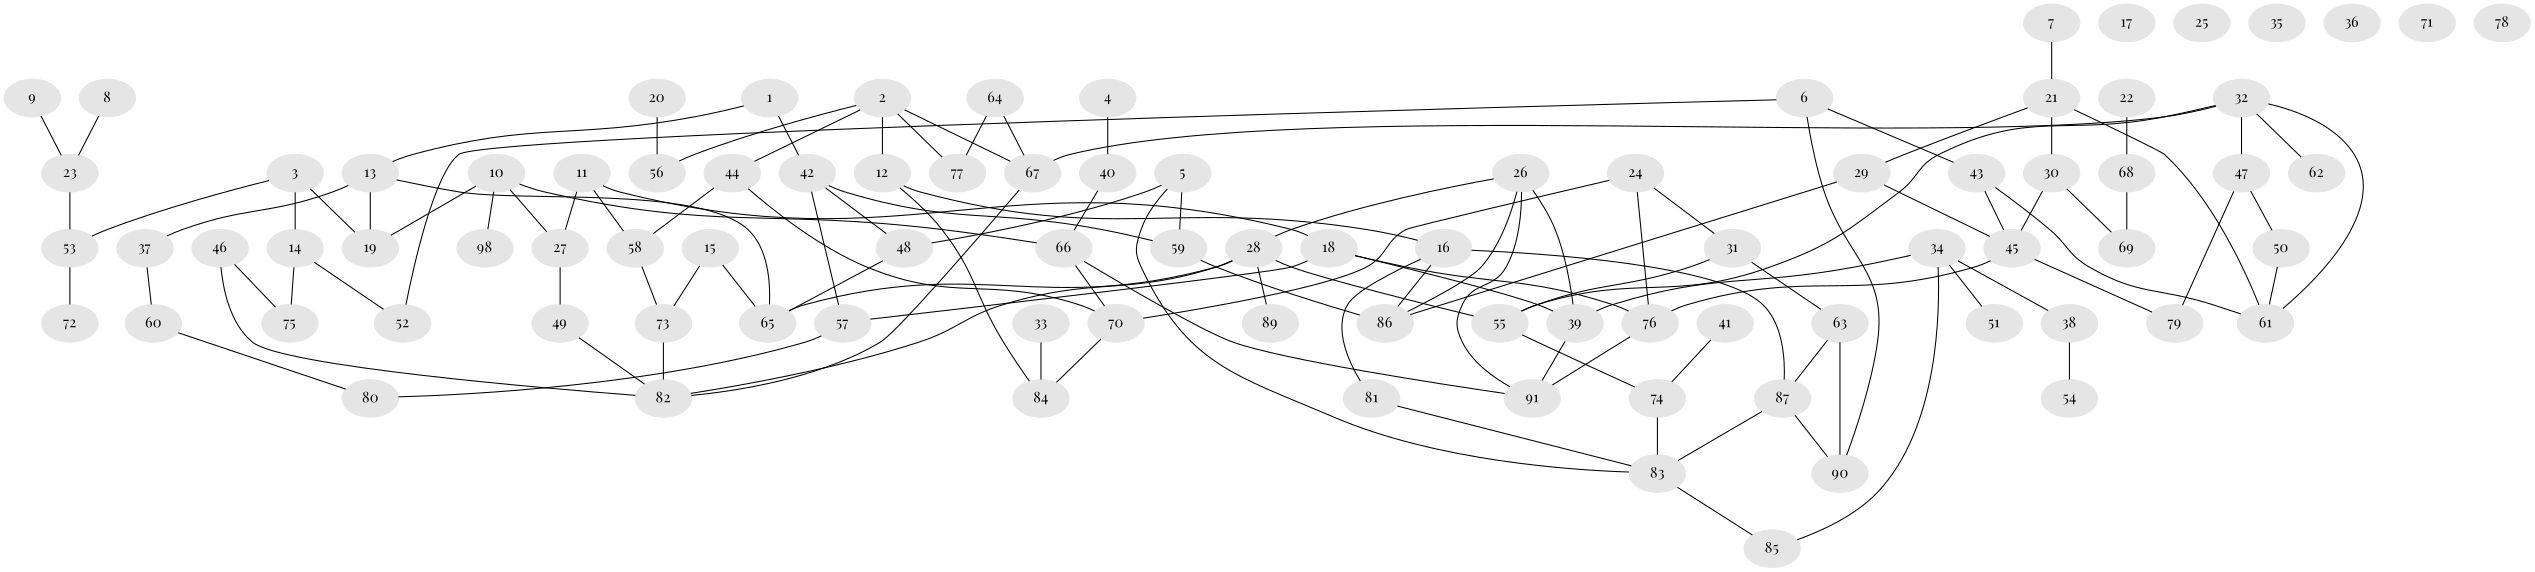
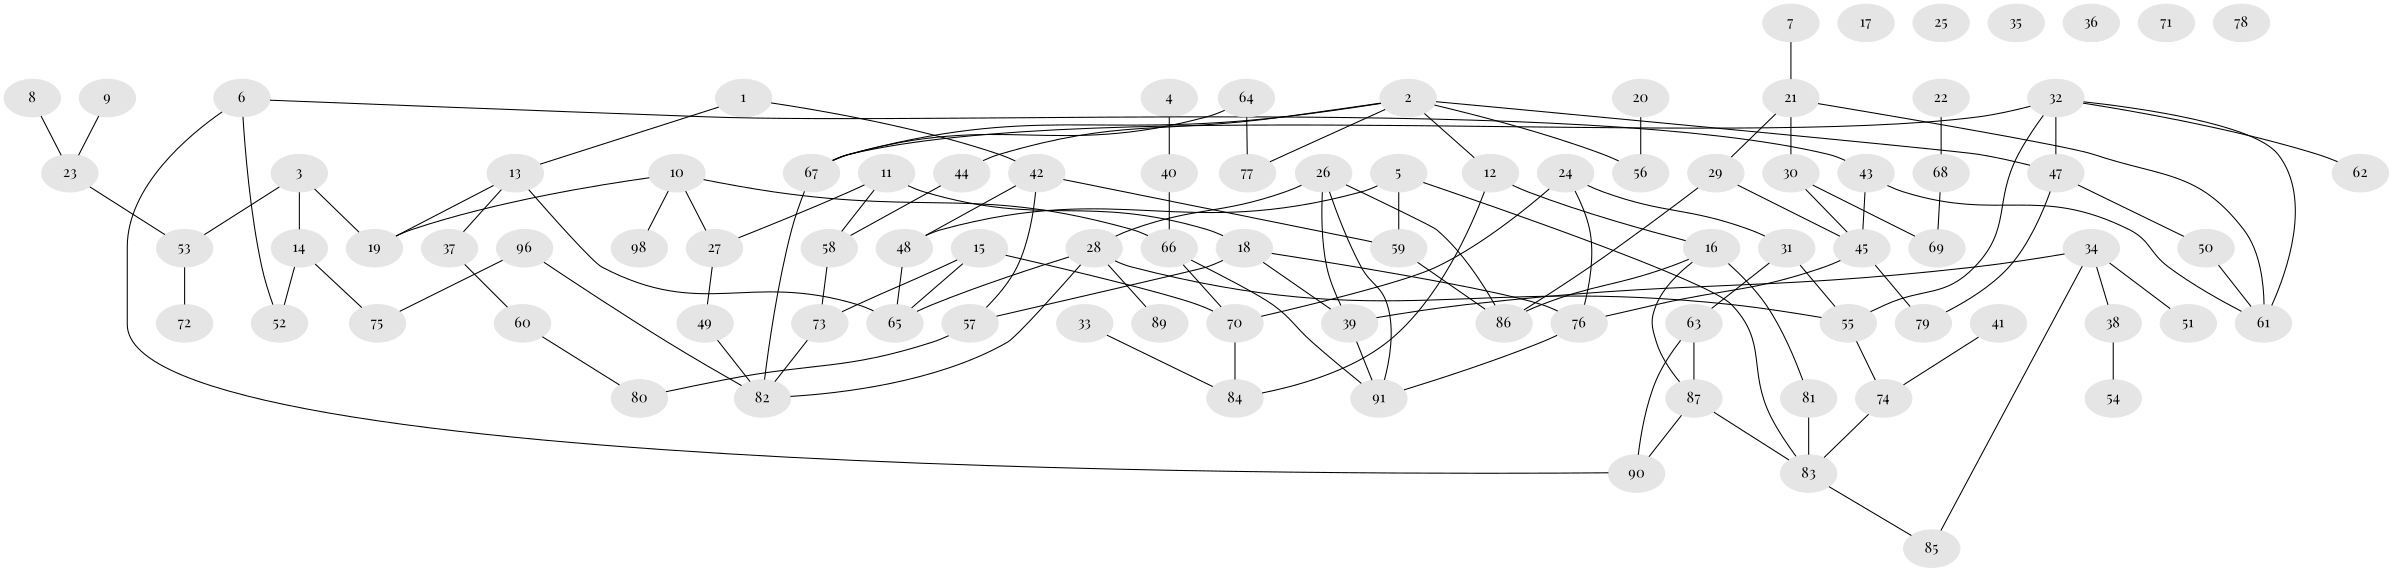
edge "2" -- "47": added
node "46": label "46" -> "96"
edge "44" -- "70": now "15" -- "70"
